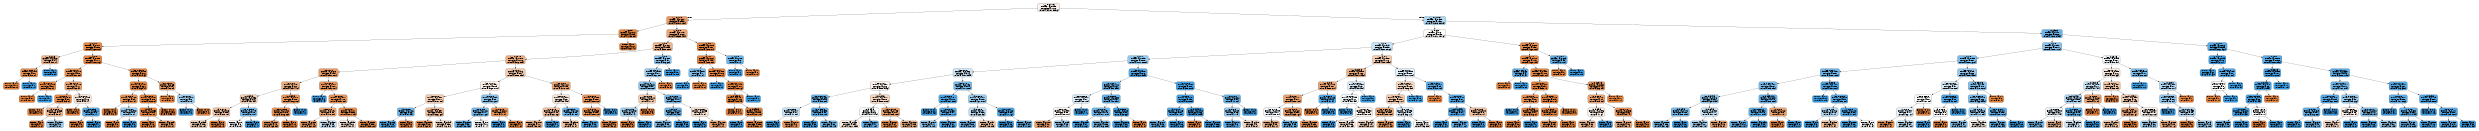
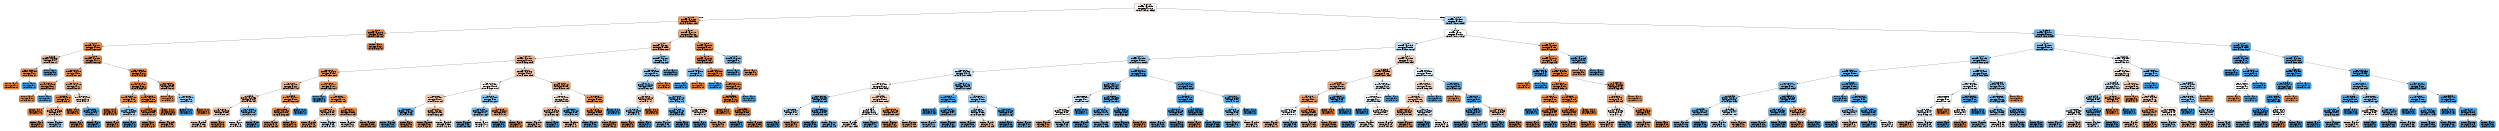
node "entropy = 0.869": added
